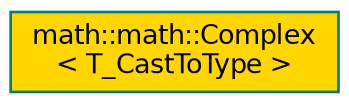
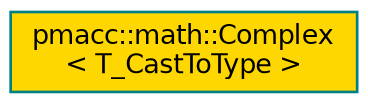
node "math::math::Complex < T_CastToType >": label "math::math::Complex < T_CastToType >" -> "pmacc::math::Complex < T_CastToType >"
